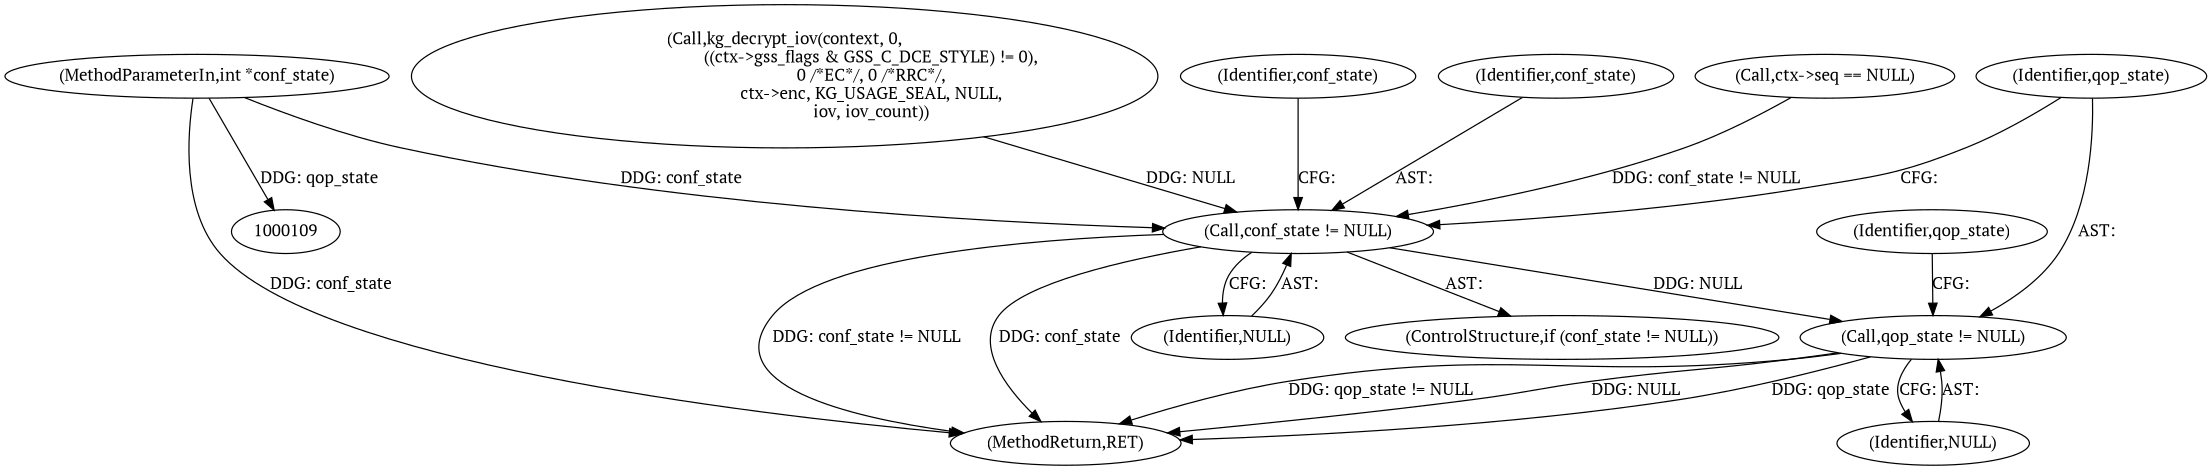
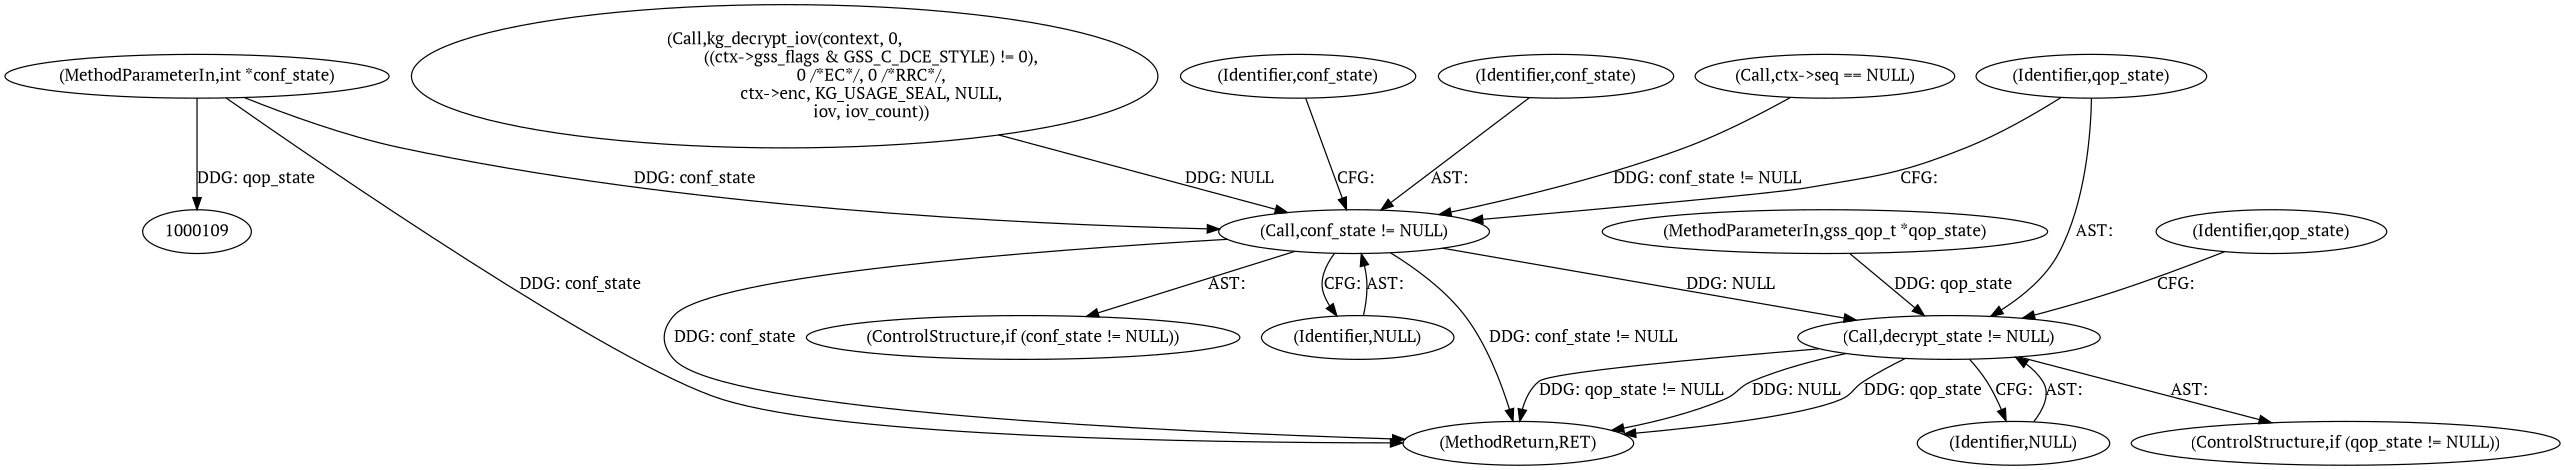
node "(MethodParameterIn,gss_qop_t *qop_state)": added
node "(Call,qop_state != NULL)": label "(Call,qop_state != NULL)" -> "(Call,decrypt_state != NULL)"
node "(ControlStructure,if (qop_state != NULL))": added
